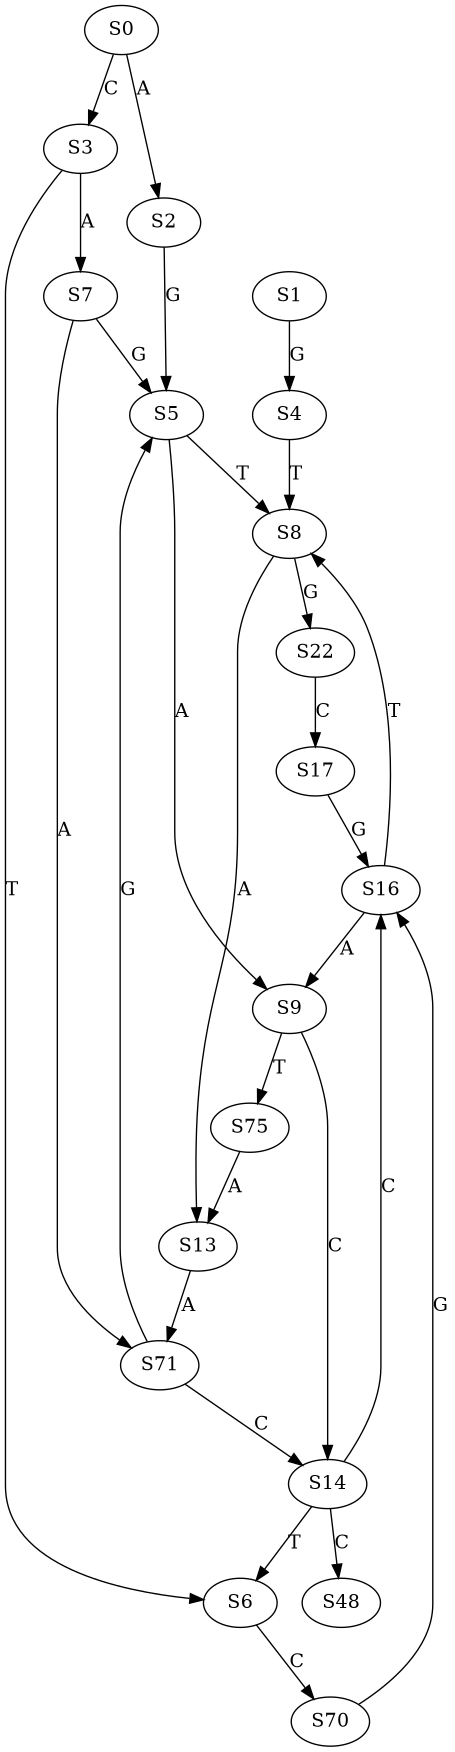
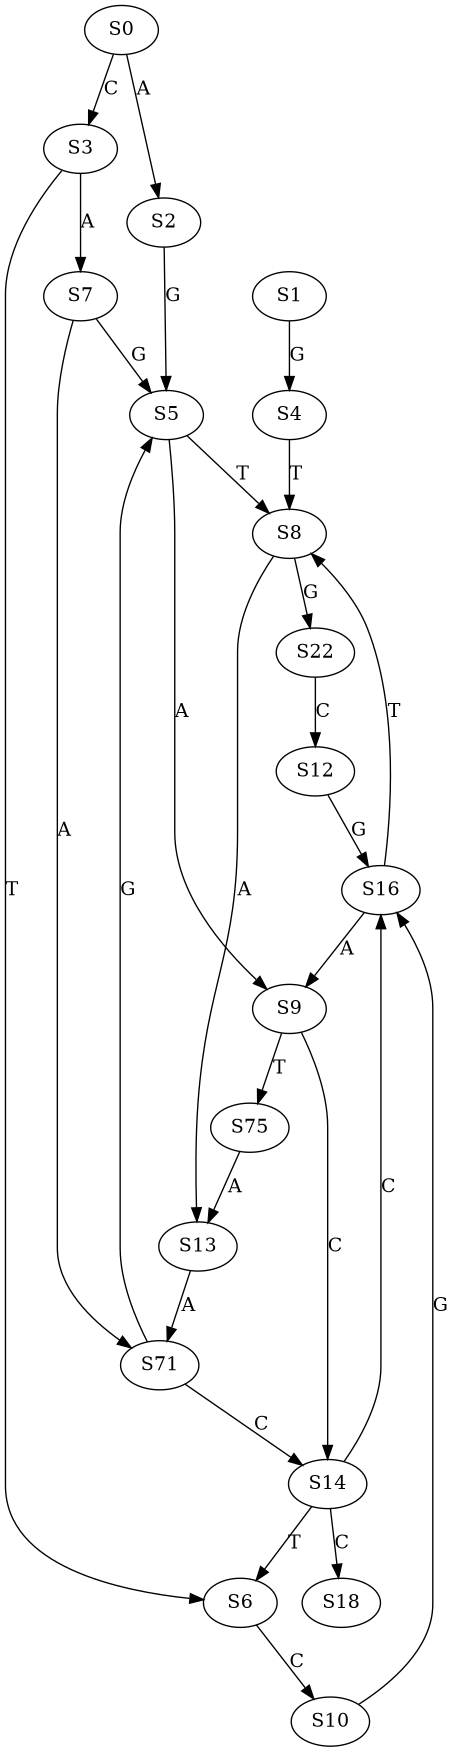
node "S17": label "S17" -> "S12"
node "S48": label "S48" -> "S18"
node "S70": label "S70" -> "S10"
